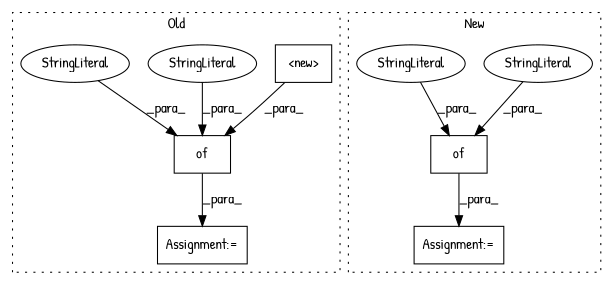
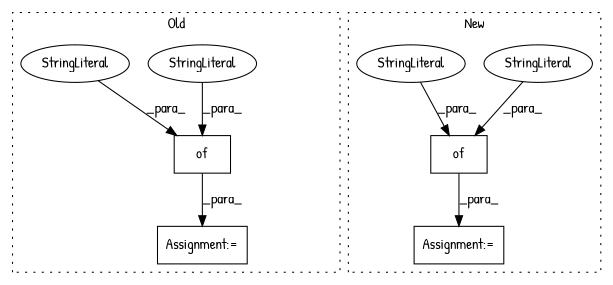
node "<new>": removed
